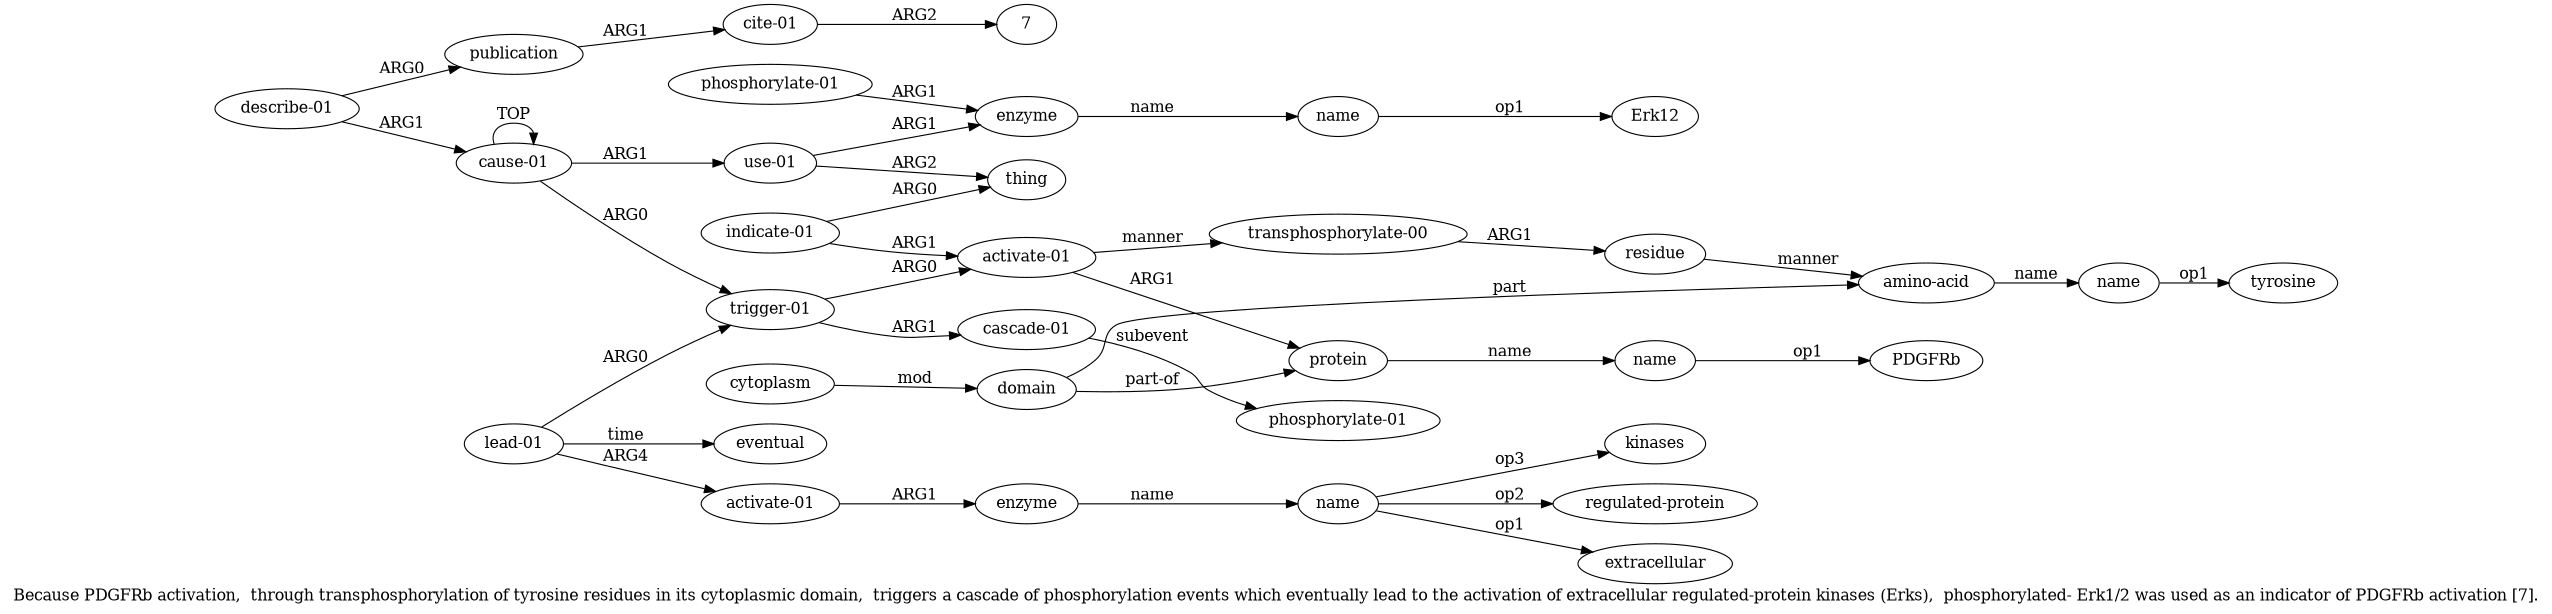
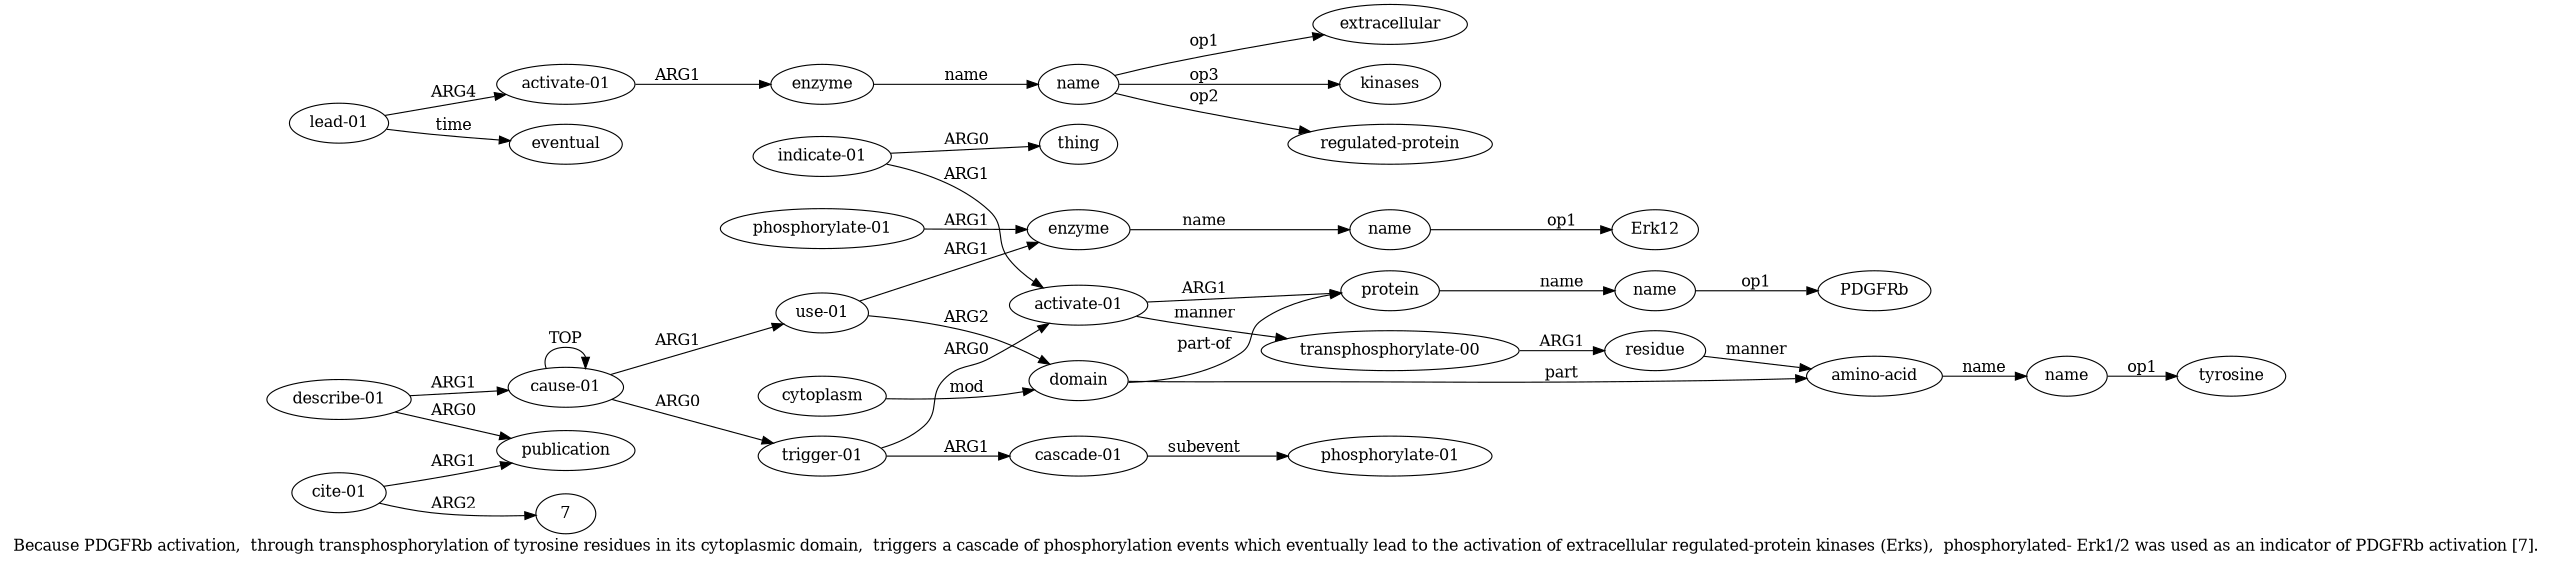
edge "publication" -> "cite-01": reversed
edge "use-01" -> "thing": now "use-01" -> "domain"
edge "lead-01" -> "trigger-01": removed, label "ARG0"
